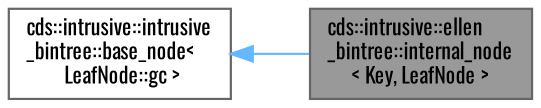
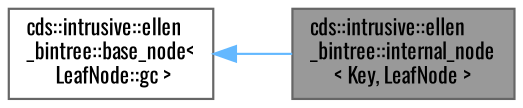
node "cds::intrusive::intrusive _bintree::base_node< LeafNode::gc >": label "cds::intrusive::intrusive _bintree::base_node< LeafNode::gc >" -> "cds::intrusive::ellen _bintree::base_node< LeafNode::gc >"
